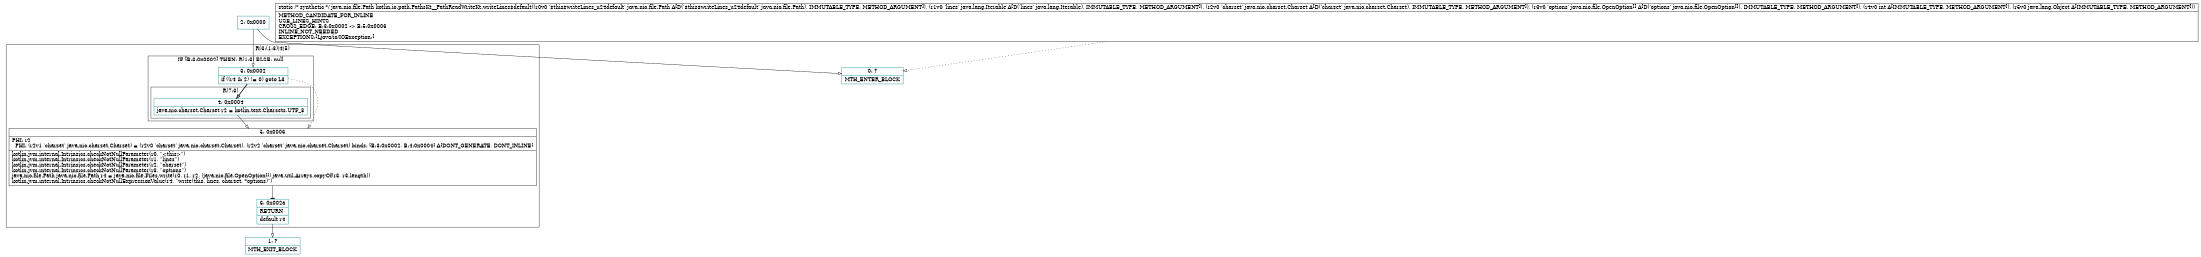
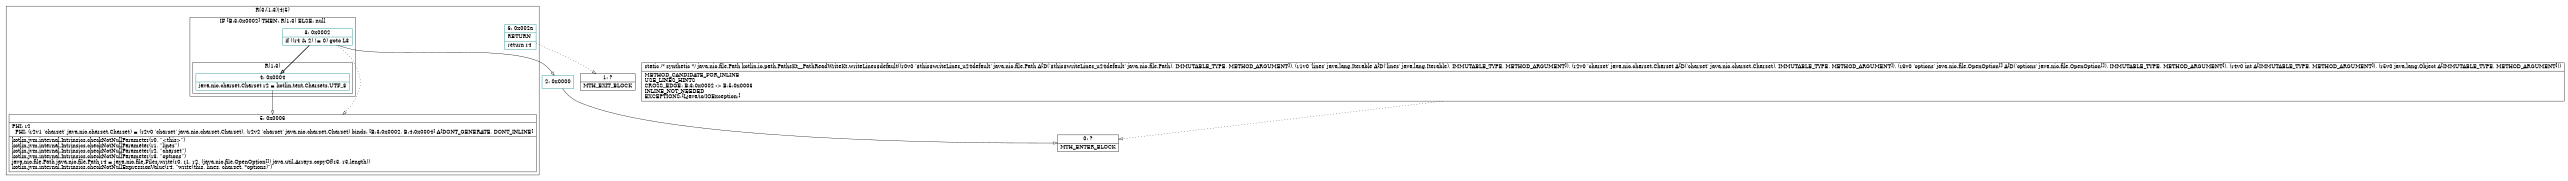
edge "2: 0x0000" -> "3: 0x0002": reversed
node "0: ?": color teal -> black
cluster "R(7:3)": label "R(7:3)" -> "R(1:3)"
edge "5: 0x0006" -> "6: 0x002a": removed
node "6: 0x002a": text "default r4" -> "return r4"
edge "6: 0x002a" -> "1: ?": style solid -> dotted
node "1: ?": color teal -> black
